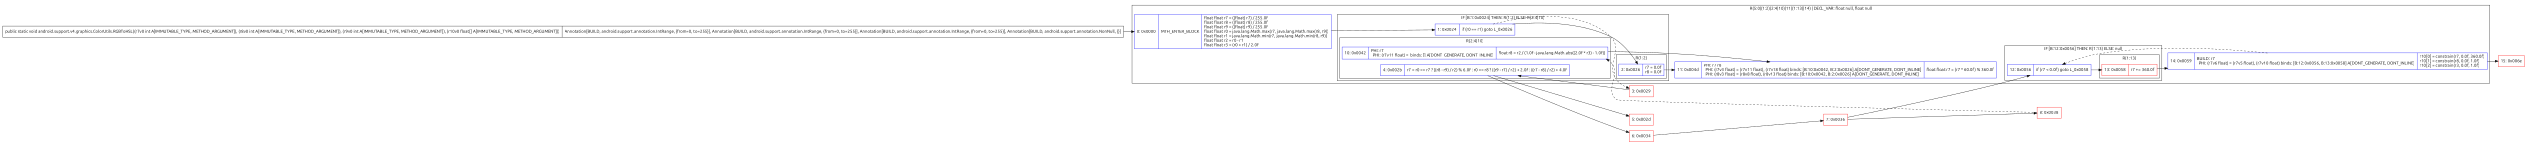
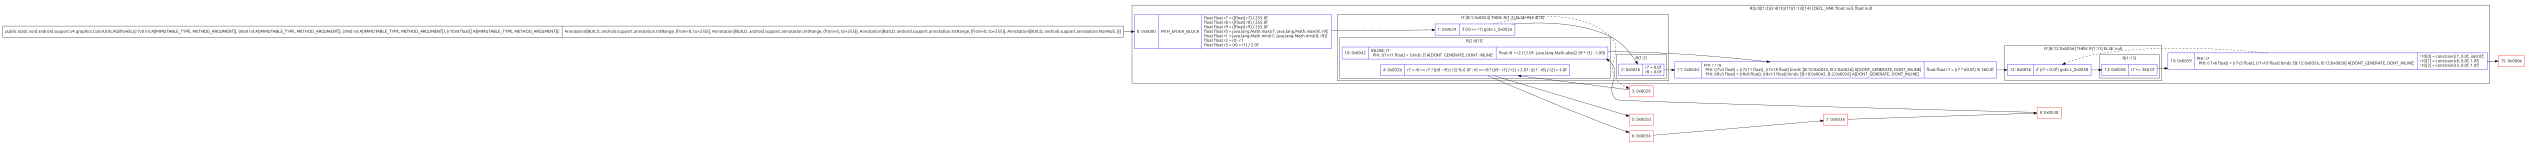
node "10: 0x0042": text "PHI: r7" -> "INLINE: r7"
node "14: 0x0059": text "BUILD: r7" -> "PHI: r7"
node "13: 0x0058": color red -> blue
edge "7: 0x0036" -> "12: 0x0056": now "11: 0x004d" -> "12: 0x0056"
edge "8: 0x0038" -> "10: 0x0042": style dashed -> solid
